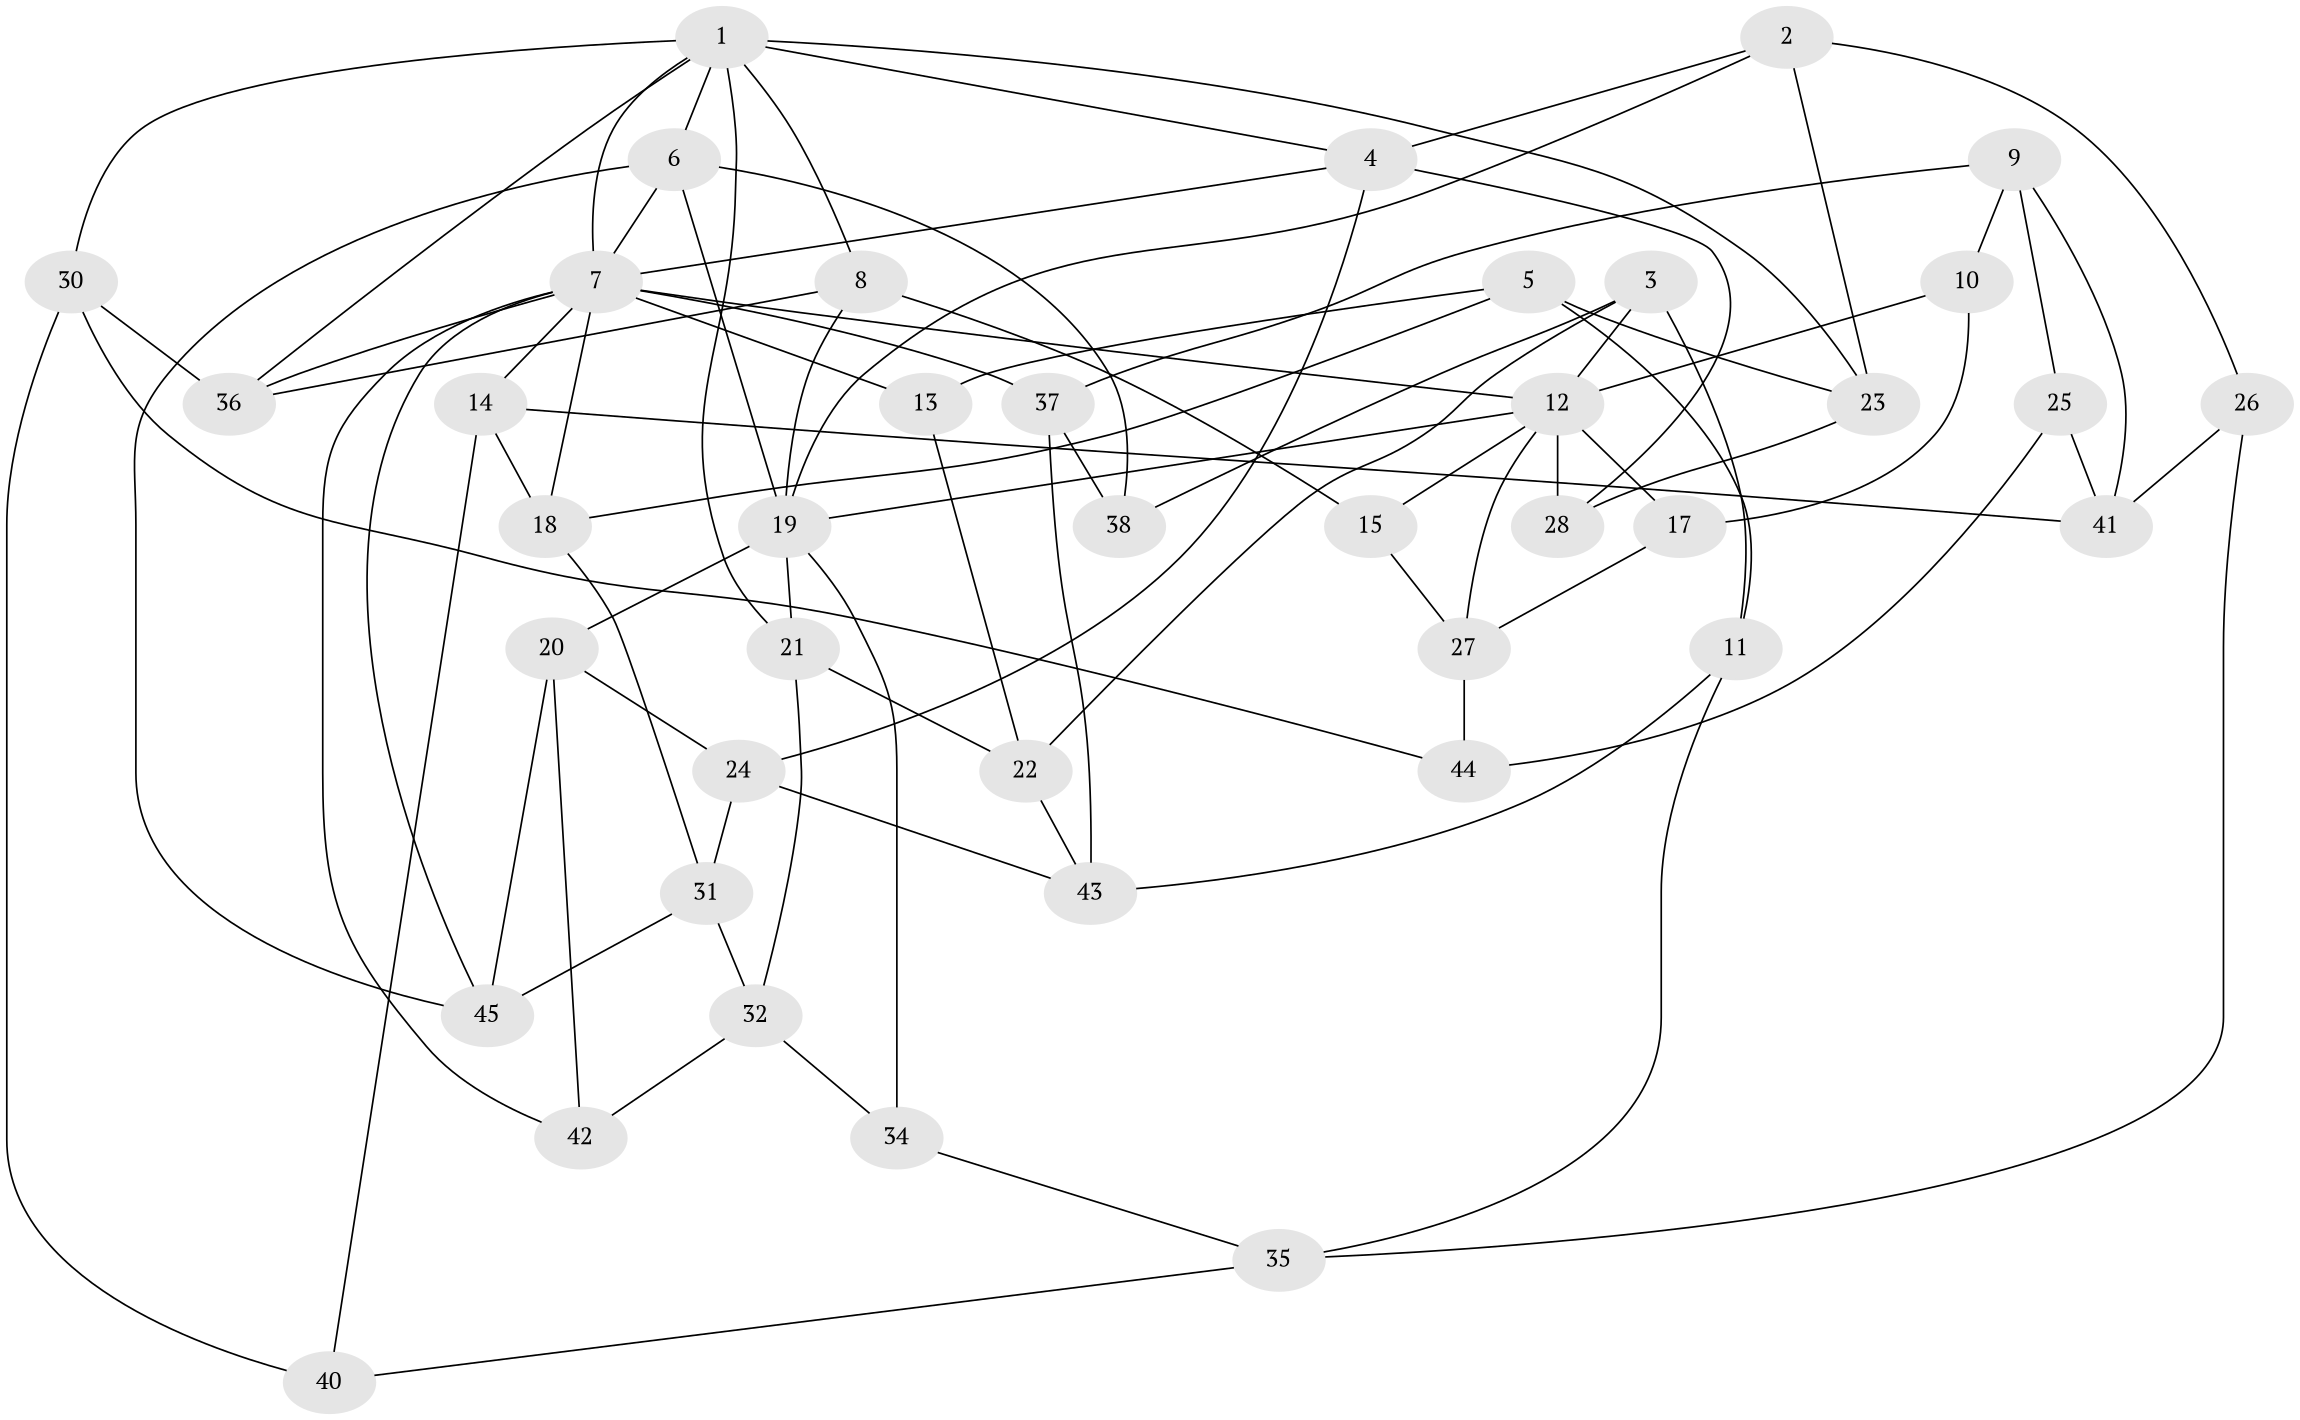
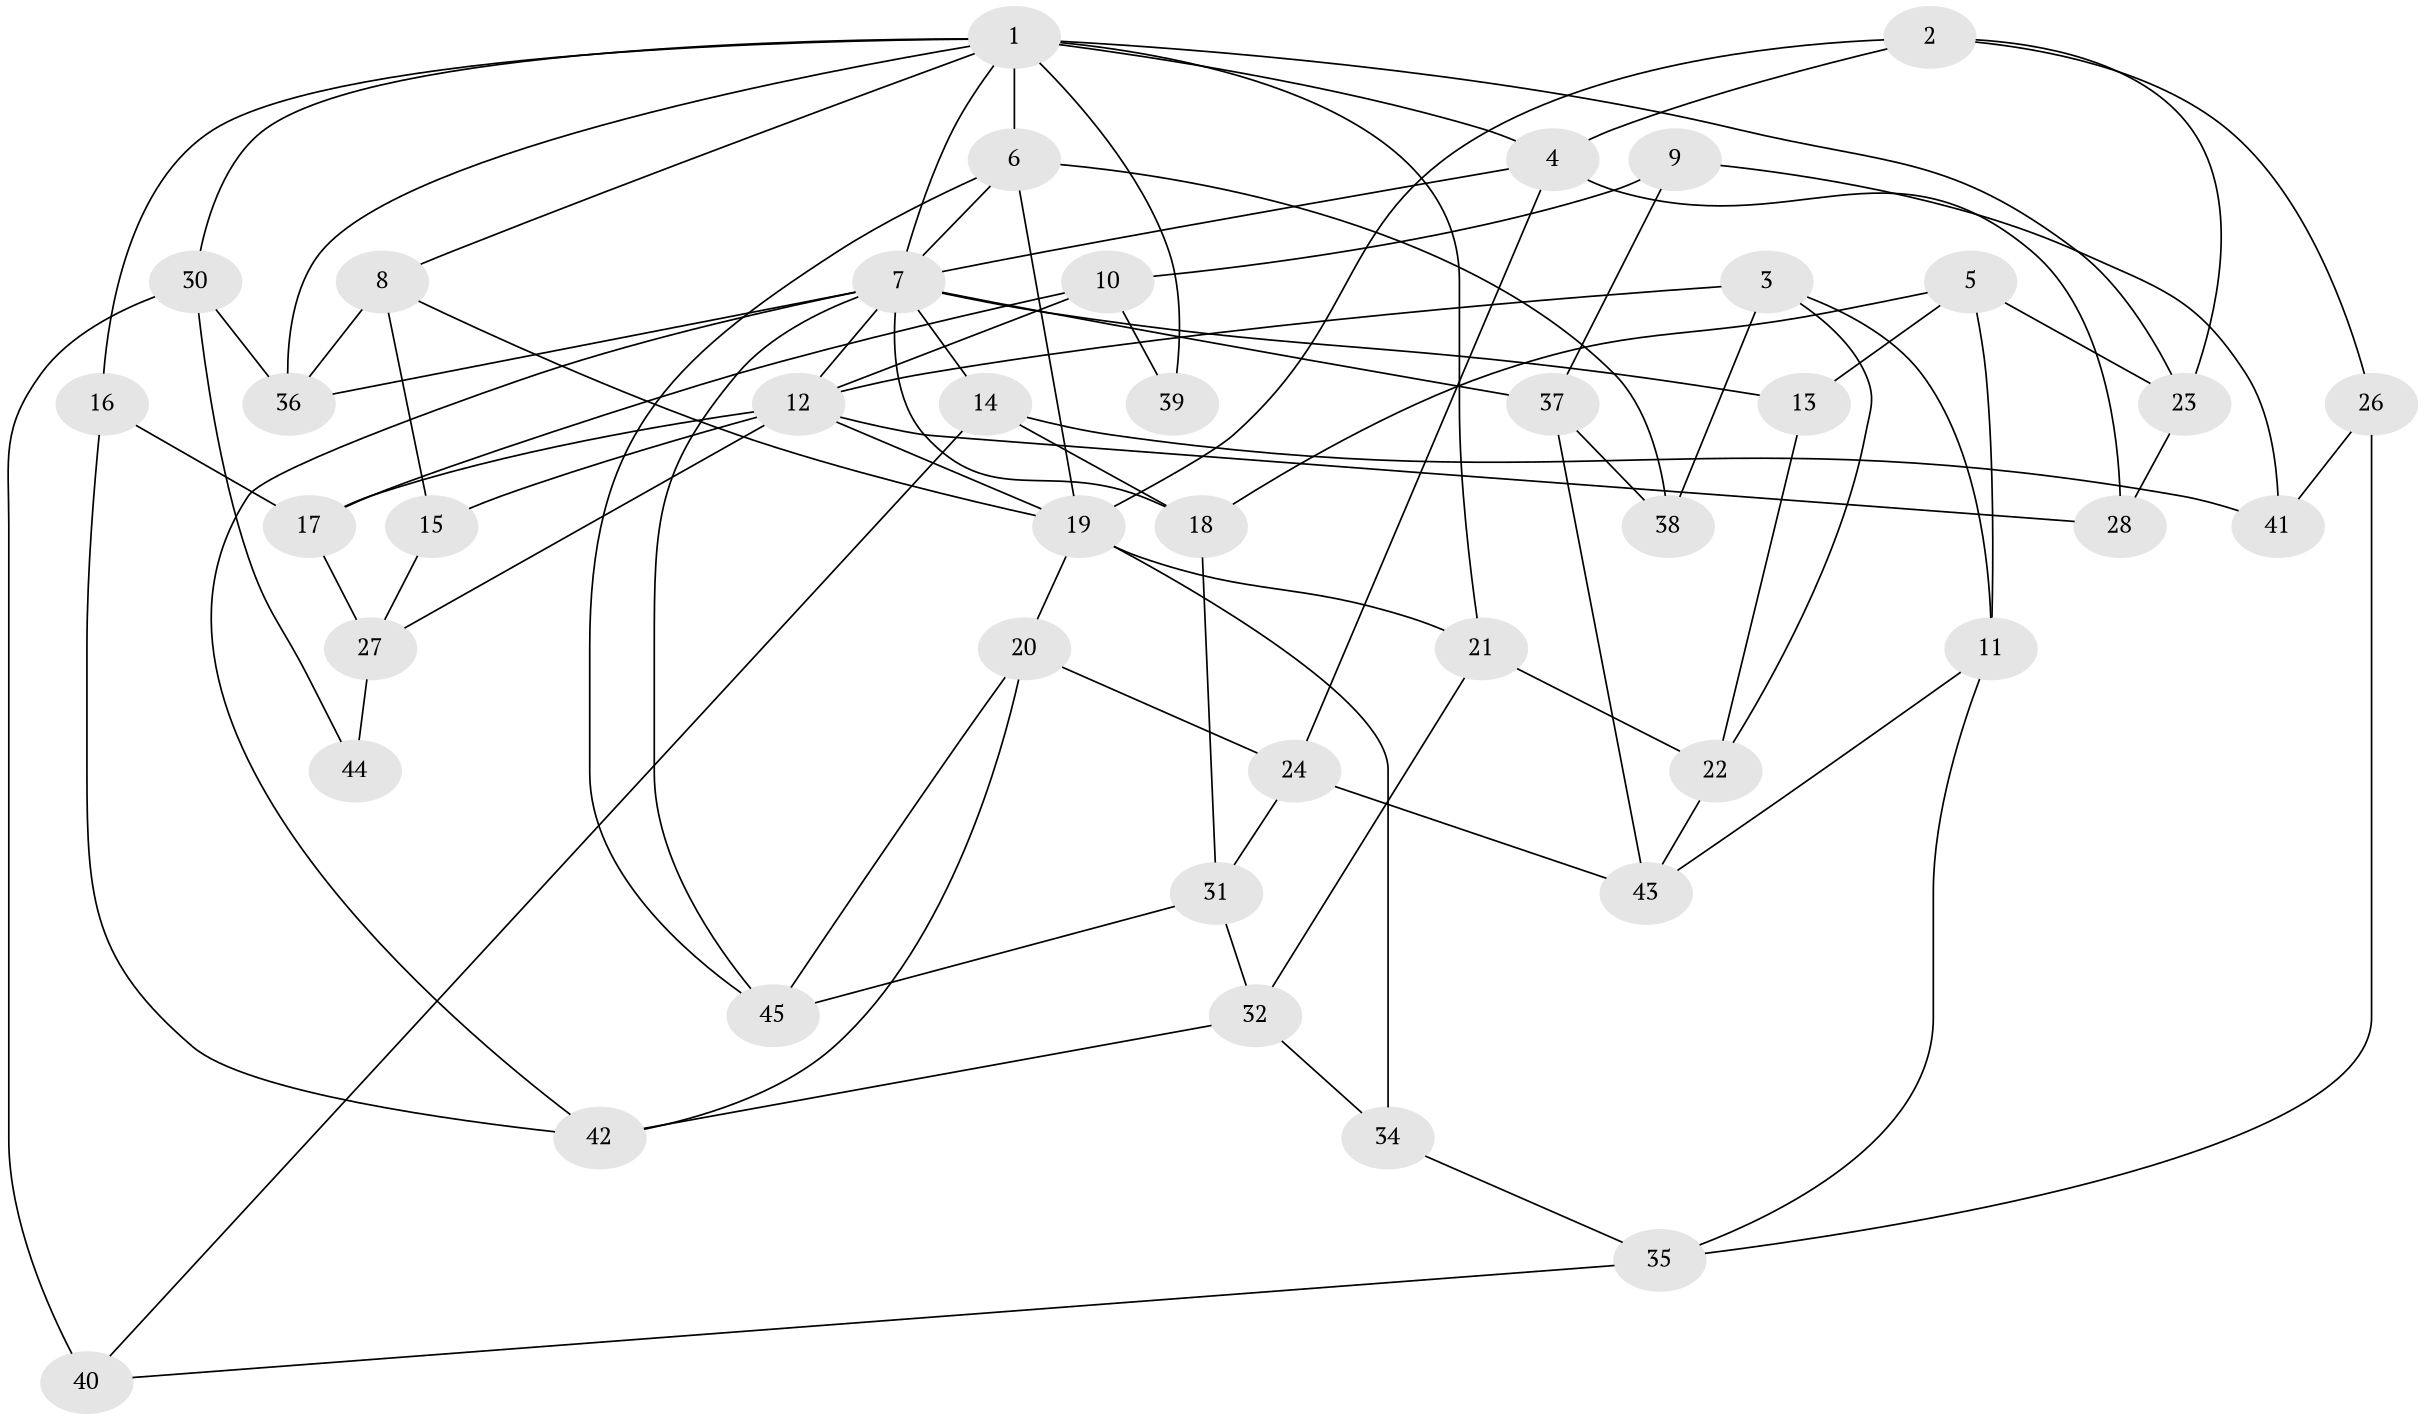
node "16": added
node "39": added
node "25": removed
